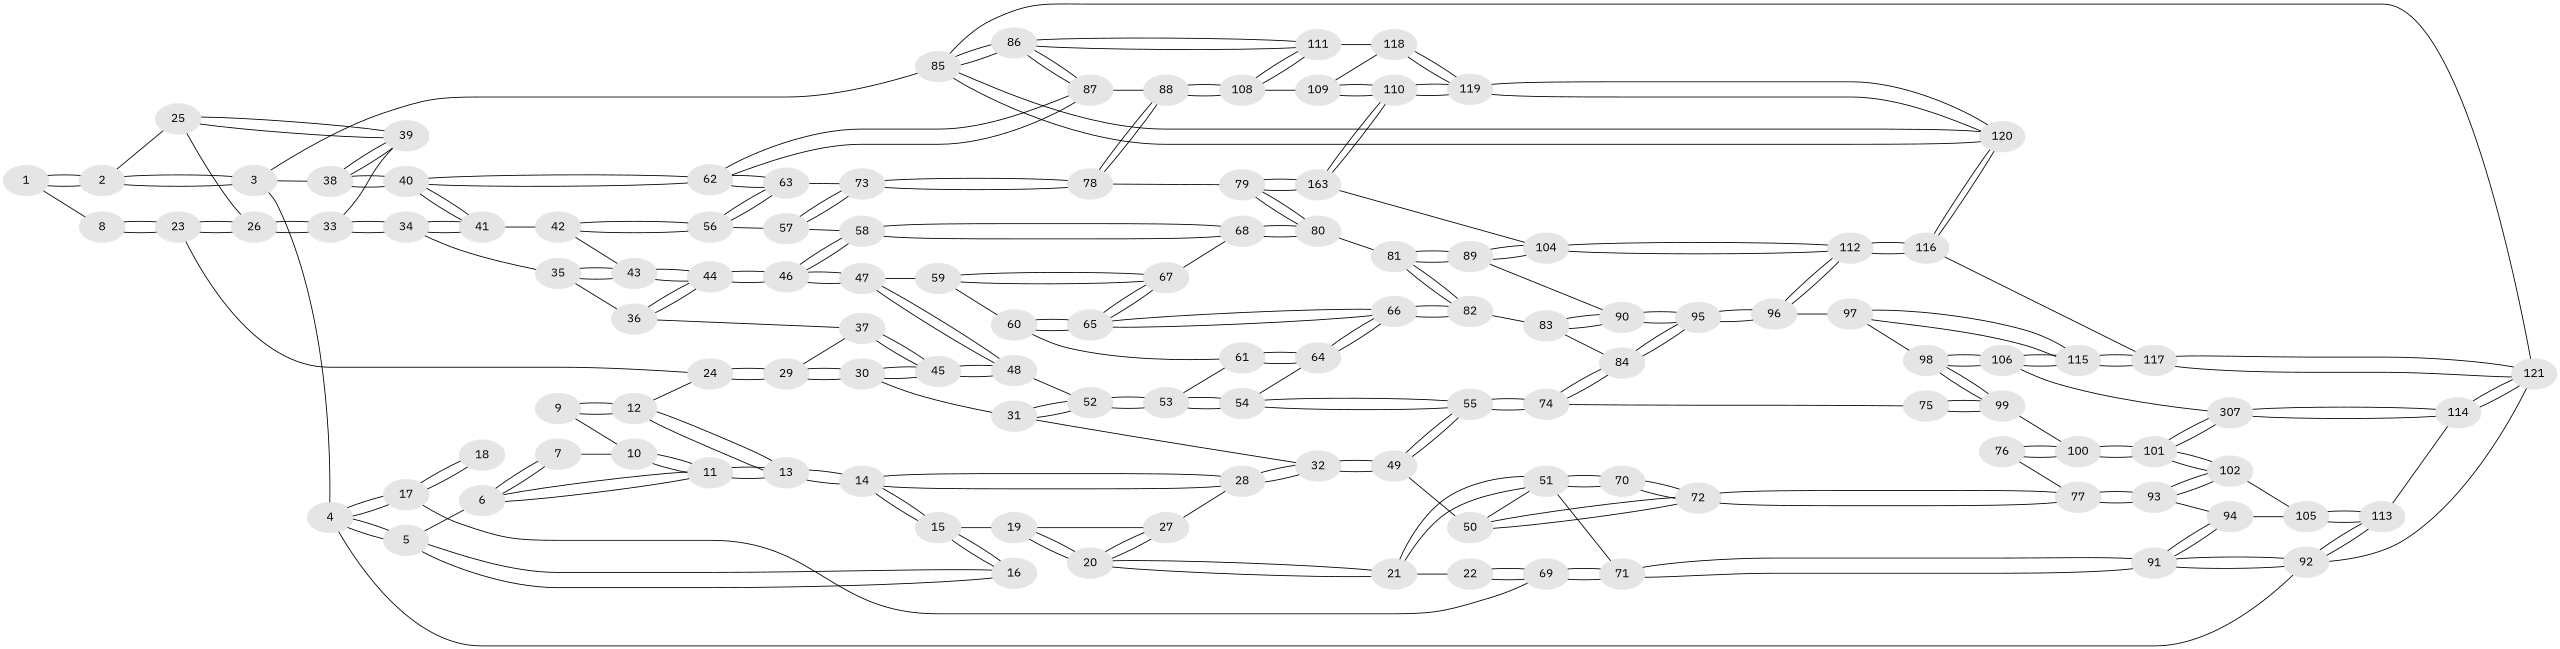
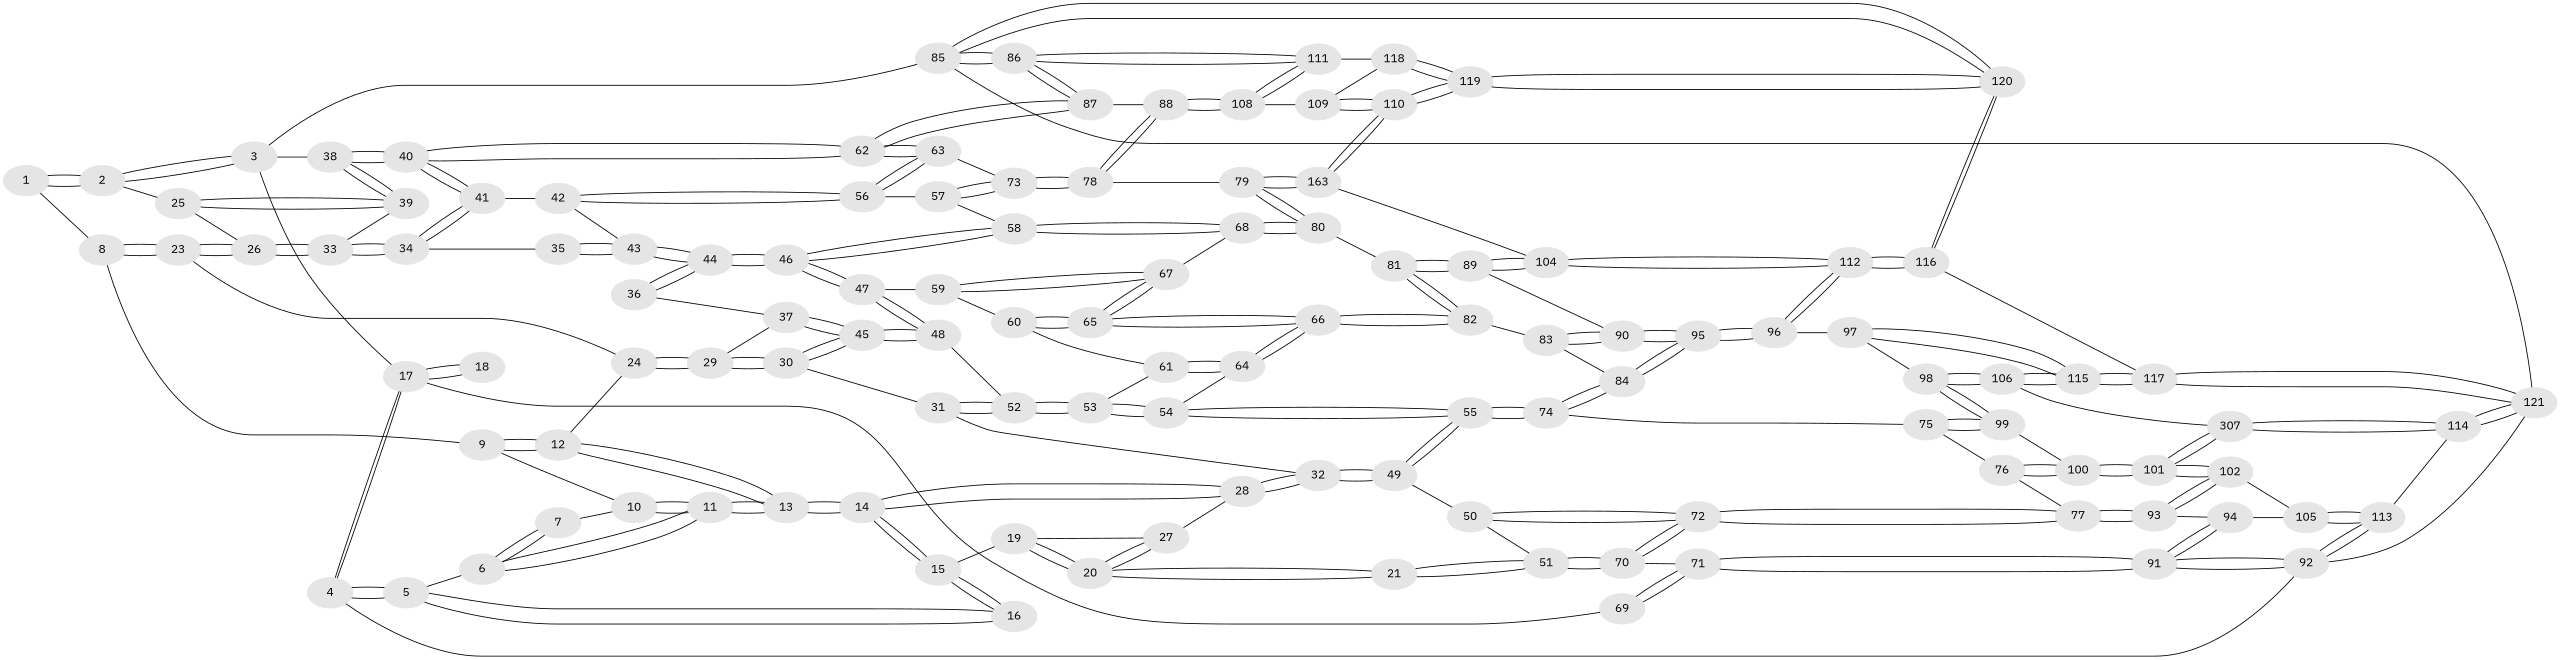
edge "35" -- "36": removed
edge "3" -- "4": now "3" -- "17"
edge "8" -- "9": added
edge "75" -- "76": added
edge "51" -- "71": now "70" -- "71"
node "22": removed
